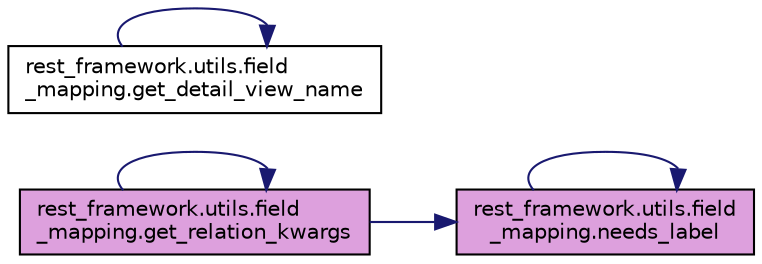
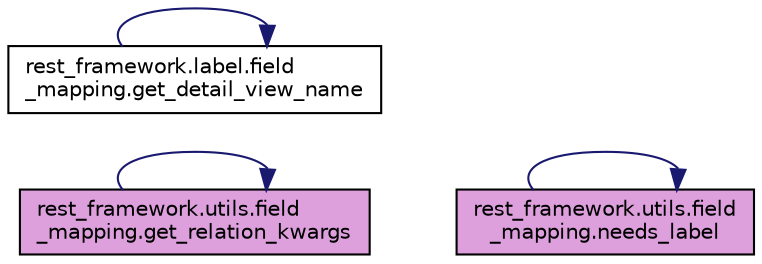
node "rest_framework.utils.field _mapping.get_detail_view_name": label "rest_framework.utils.field _mapping.get_detail_view_name" -> "rest_framework.label.field _mapping.get_detail_view_name"
edge "rest_framework.utils.field _mapping.get_relation_kwargs" -> "rest_framework.utils.field _mapping.needs_label": removed
